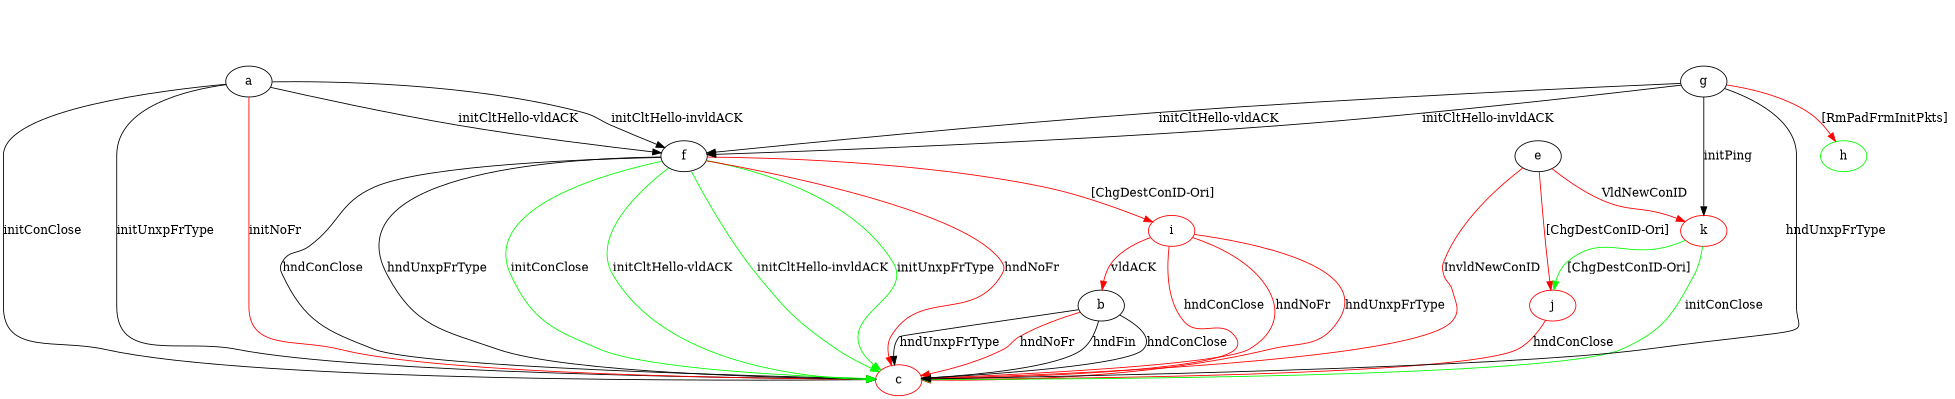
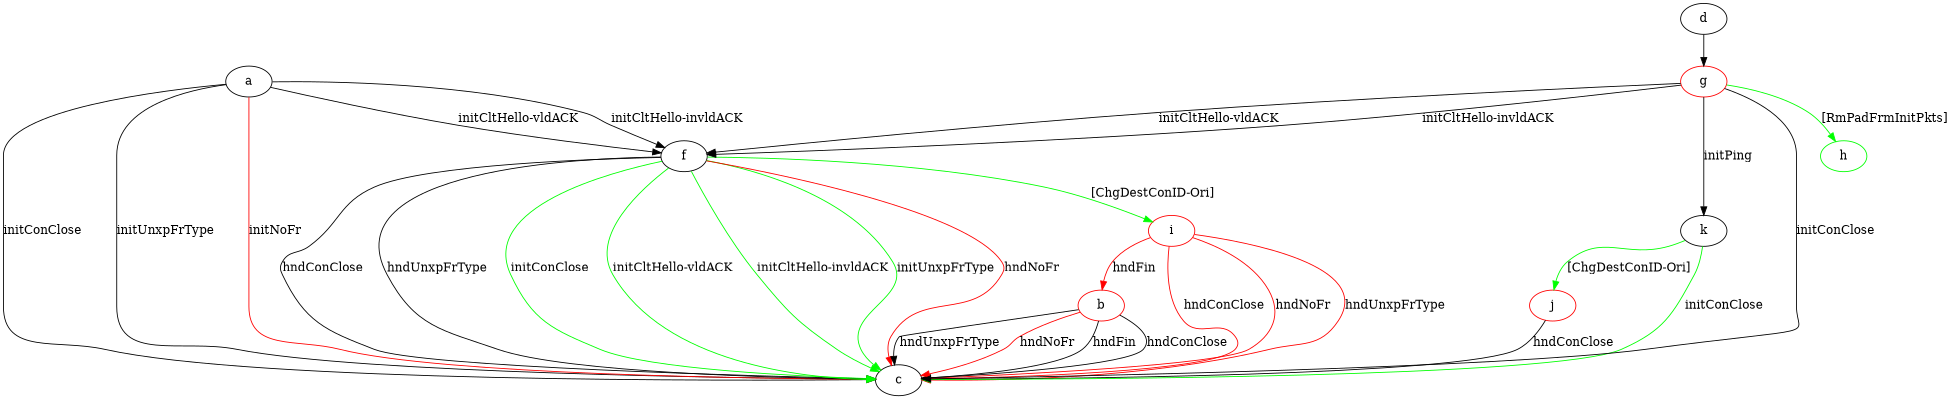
node "d": added
node "g": color black -> red
edge "g" -> "h": color red -> green
node "e": removed
edge "f" -> "i": color red -> green
node "k": color red -> black
edge "g" -> "c": label "hndUnxpFrType " -> "initConClose "
edge "i" -> "b": label "vldACK " -> "hndFin "
node "b": color black -> red
edge "j" -> "c": color red -> black
node "c": color red -> black
